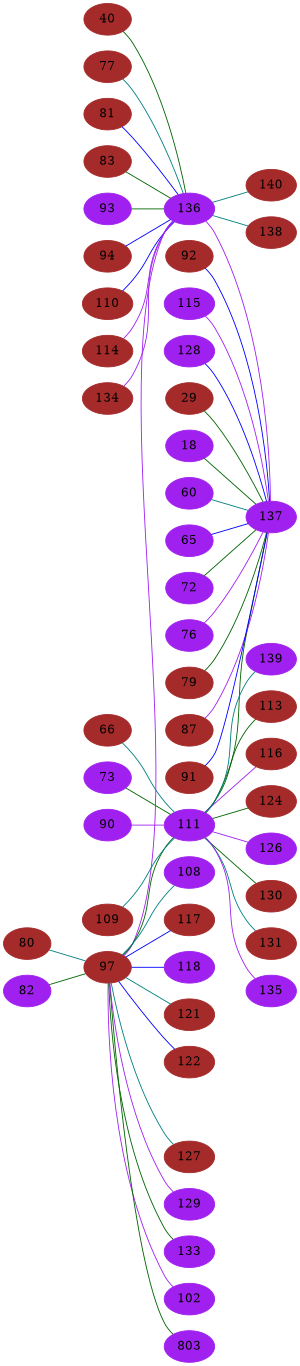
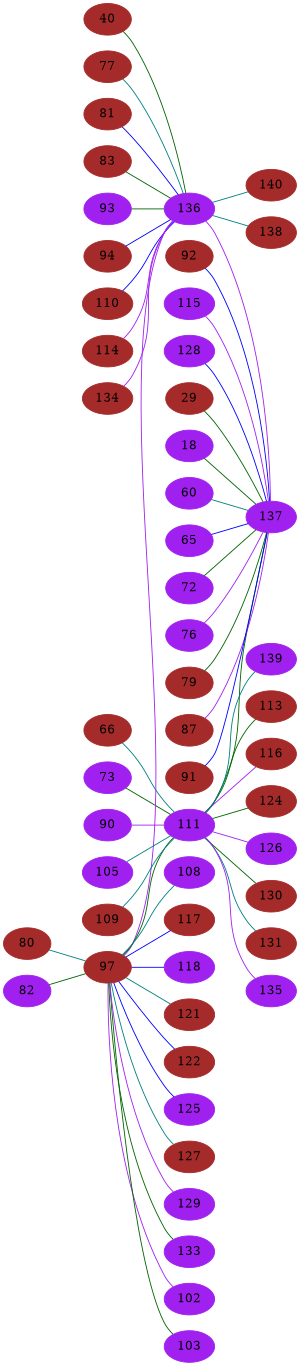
node "105": added
node "125": added
node "803": label "803" -> "103"
